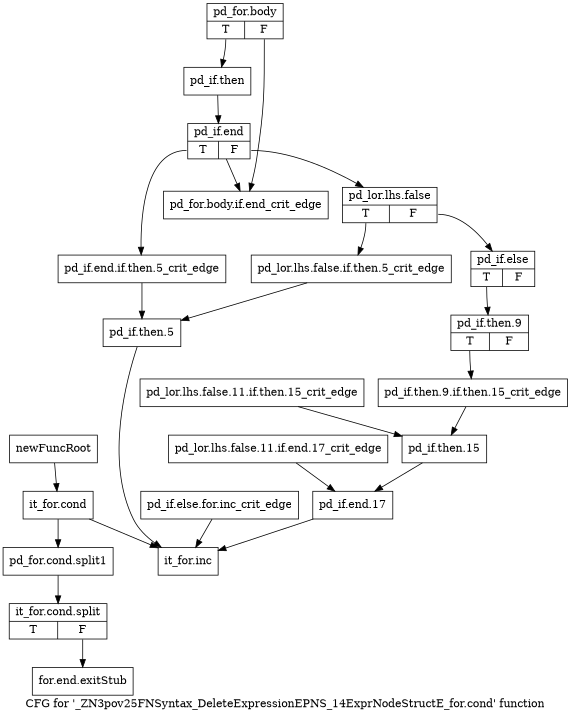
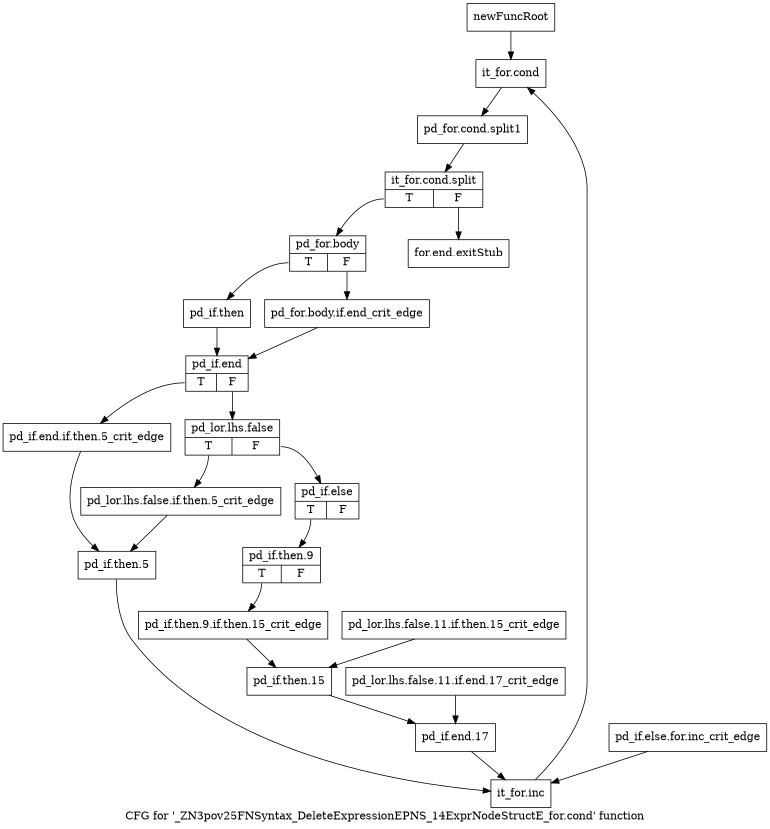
edge "pd_if.end" -> "pd_for.body.if.end_crit_edge": reversed
edge "it_for.cond.split" -> "pd_for.body": added
edge "it_for.cond" -> "it_for.inc": reversed
